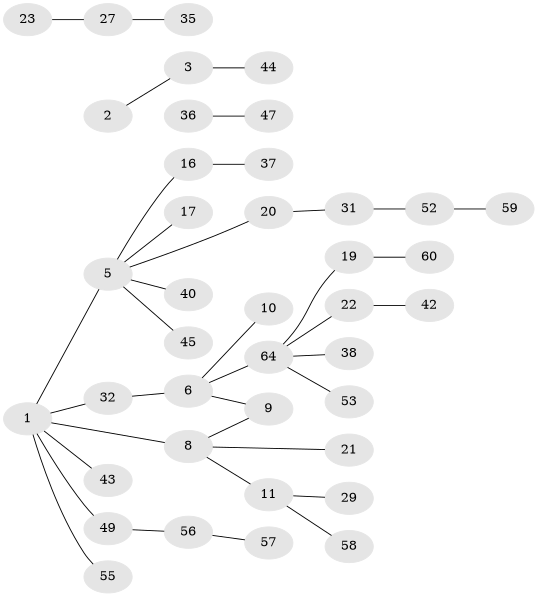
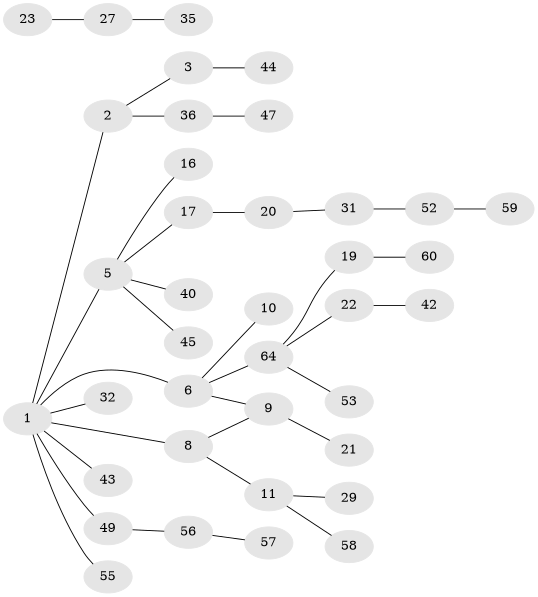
edge "2" -- "36": added
node "37": removed
edge "20" -- "5": now "20" -- "17"
edge "2" -- "1": added
node "38": removed
edge "6" -- "32": now "6" -- "1"
edge "8" -- "21": now "9" -- "21"
